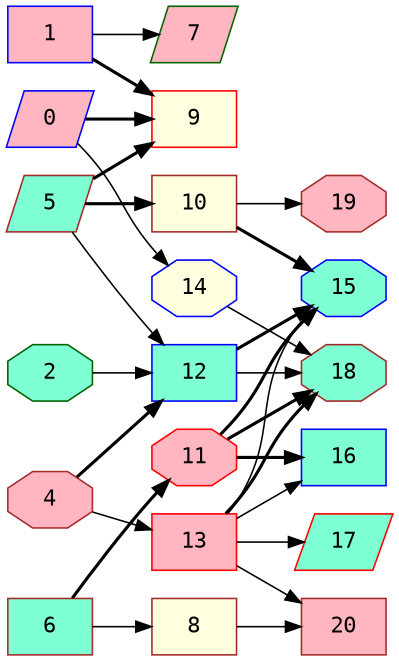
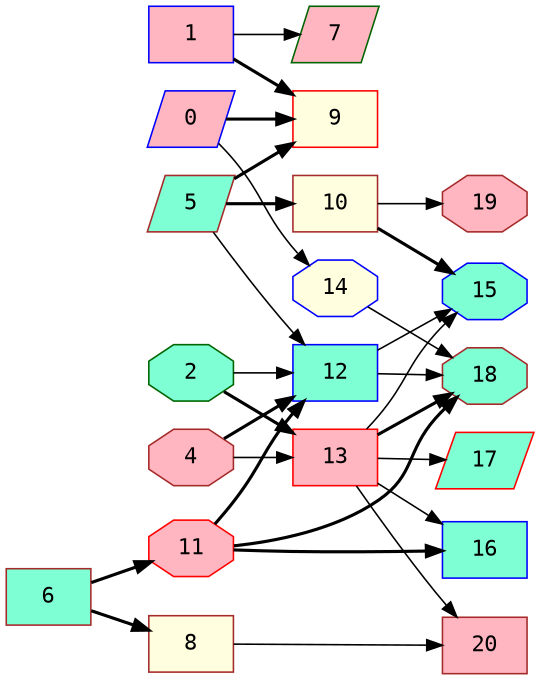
edge "12" -> "15": style bold -> solid
edge "11" -> "15": now "11" -> "12"
edge "2" -> "13": added
edge "6" -> "8": style solid -> bold
